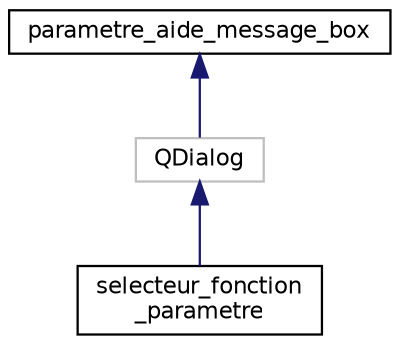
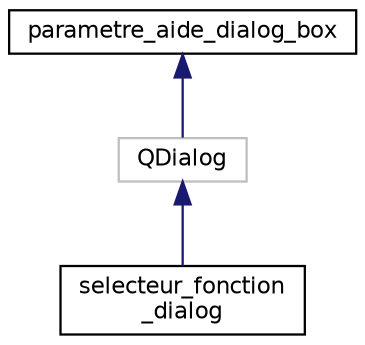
node "parametre_aide_message_box": label "parametre_aide_message_box" -> "parametre_aide_dialog_box"
node "selecteur_fonction _parametre": label "selecteur_fonction _parametre" -> "selecteur_fonction _dialog"
